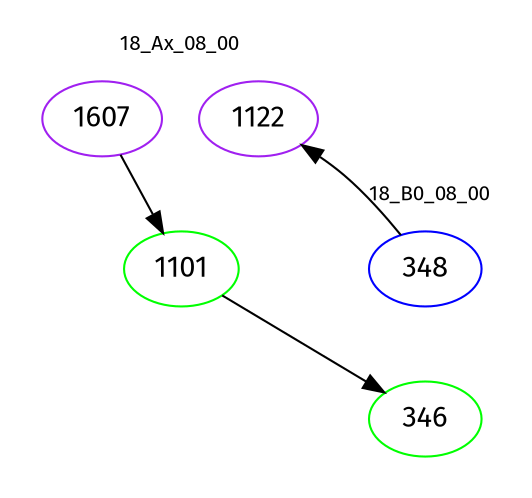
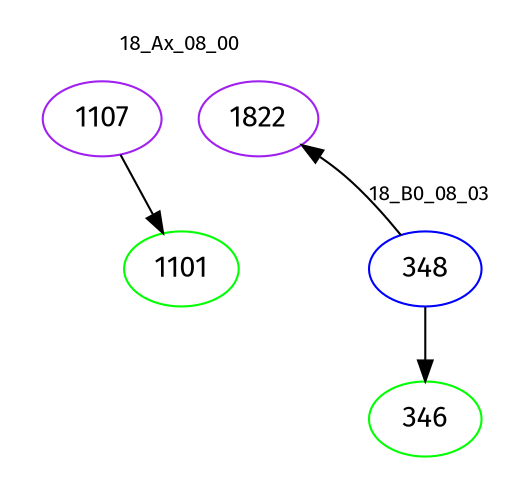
node "1607": label "1607" -> "1107"
node "1122": label "1122" -> "1822"
cluster "18_B0_08_00": label "18_B0_08_00" -> "18_B0_08_03"
edge "1101" -> "346": now "348" -> "346"
